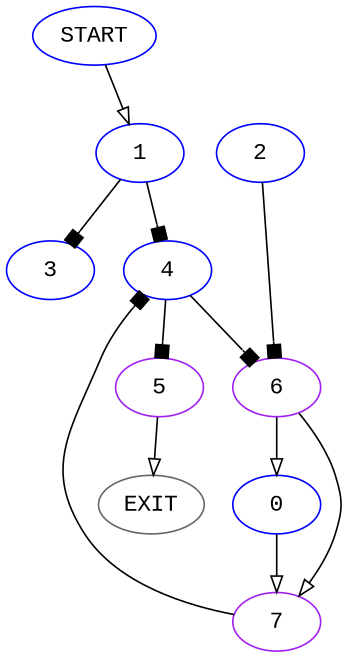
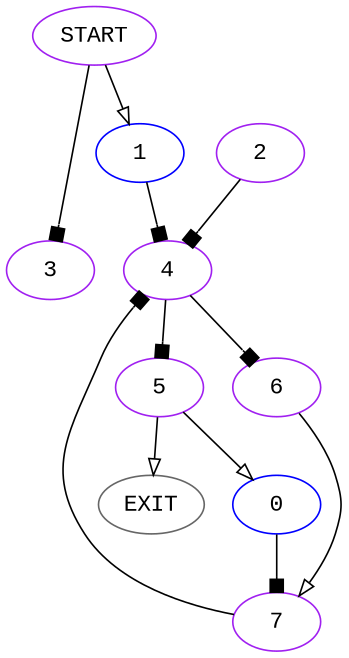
node "START": color blue -> purple
node "2": color blue -> purple
edge "1" -> "3": now "START" -> "3"
edge "2" -> "6": now "2" -> "4"
node "3": color blue -> purple
node "4": color blue -> purple
edge "6" -> "0": now "5" -> "0"
edge "0" -> "7": arrowhead onormal -> box
